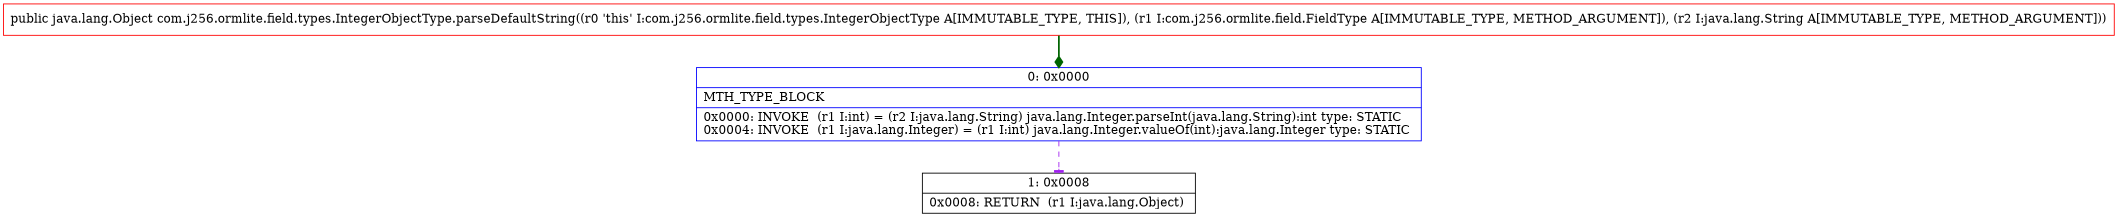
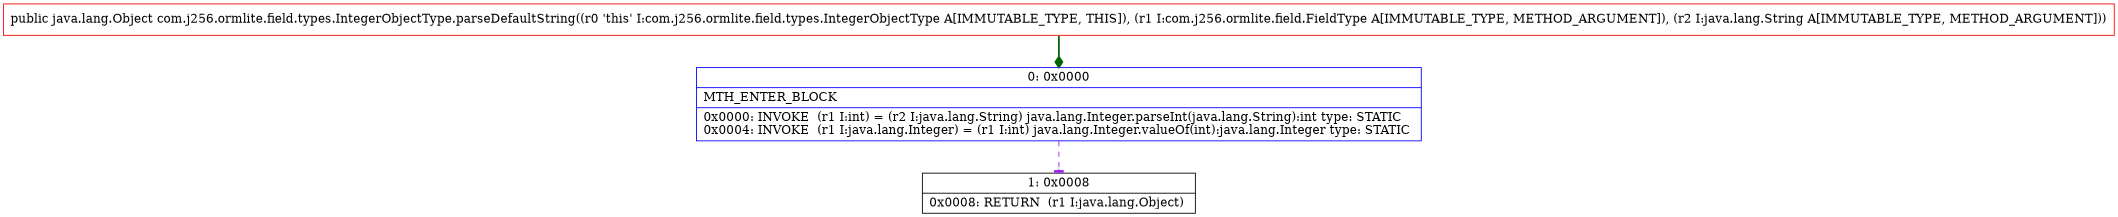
node "0: 0x0000": text "MTH_TYPE_BLOCK" -> "MTH_ENTER_BLOCK"
